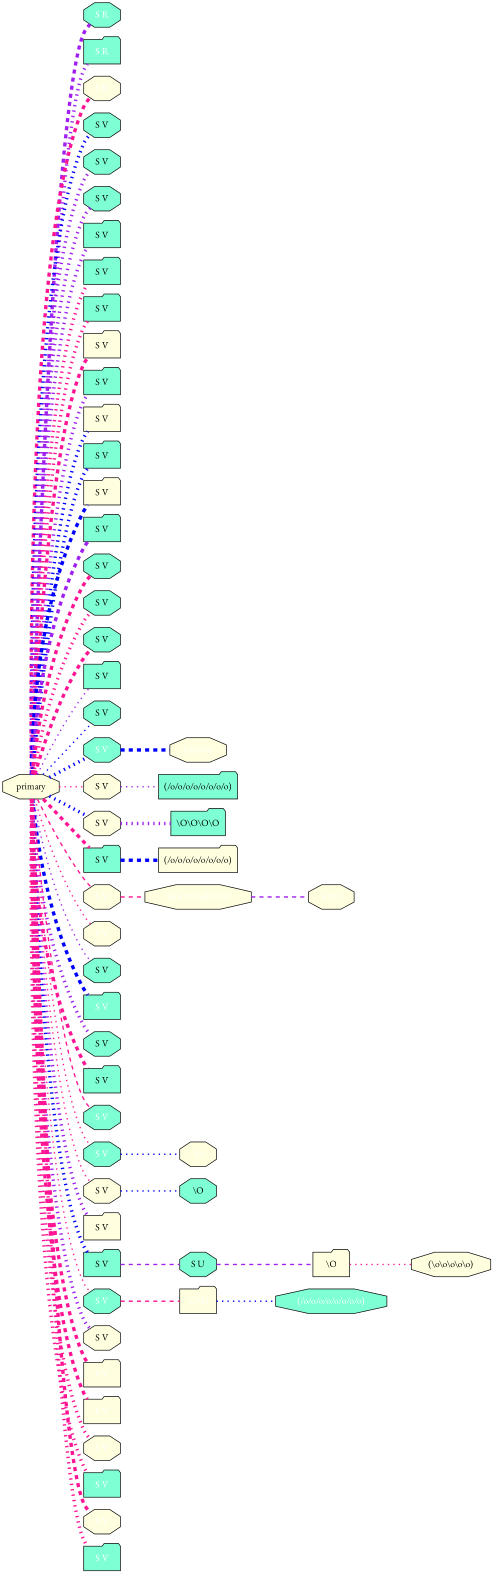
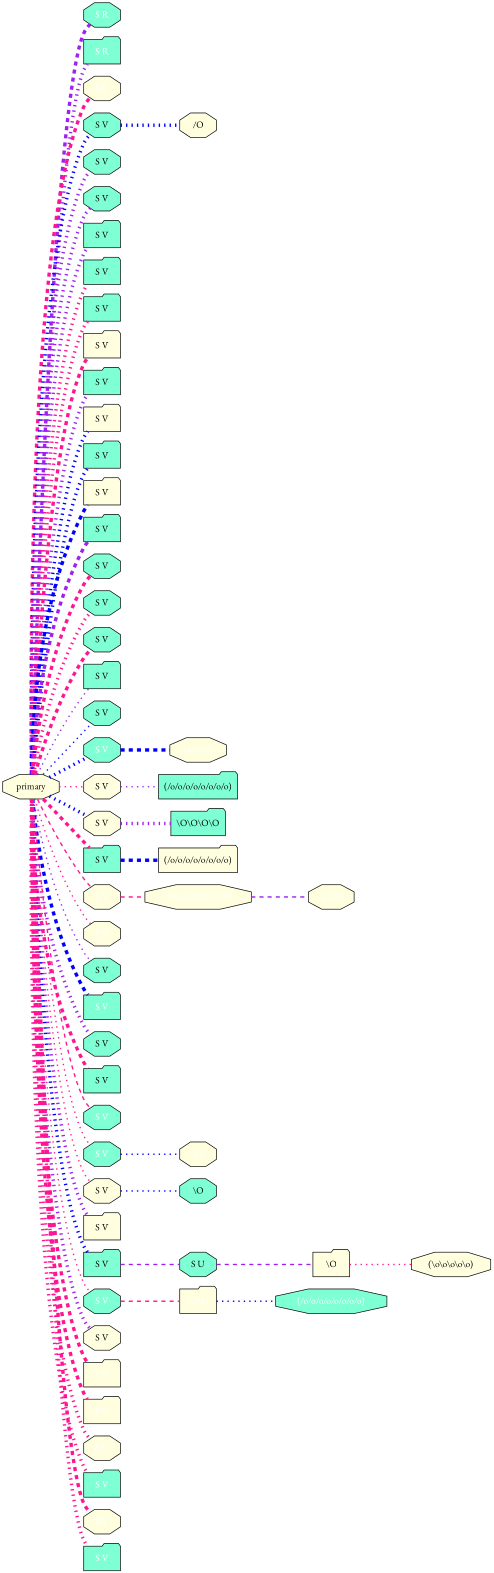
node "/O": added
